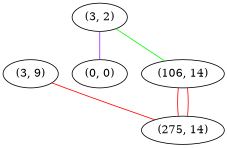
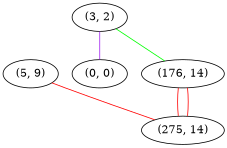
node "(3, 9)": label "(3, 9)" -> "(5, 9)"
node "(106, 14)": label "(106, 14)" -> "(176, 14)"
